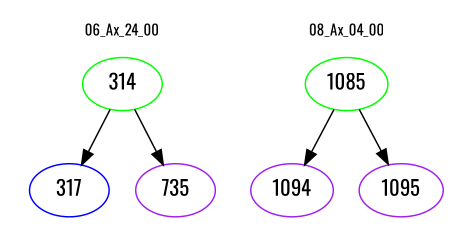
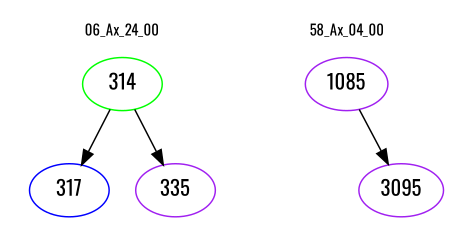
cluster "08_Ax_04_00": label "08_Ax_04_00" -> "58_Ax_04_00"
node "1085": color green -> purple
node "735": label "735" -> "335"
node "1094": removed
node "1095": label "1095" -> "3095"
